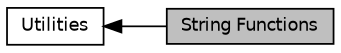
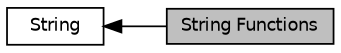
node "Utilities": label "Utilities" -> "String"
